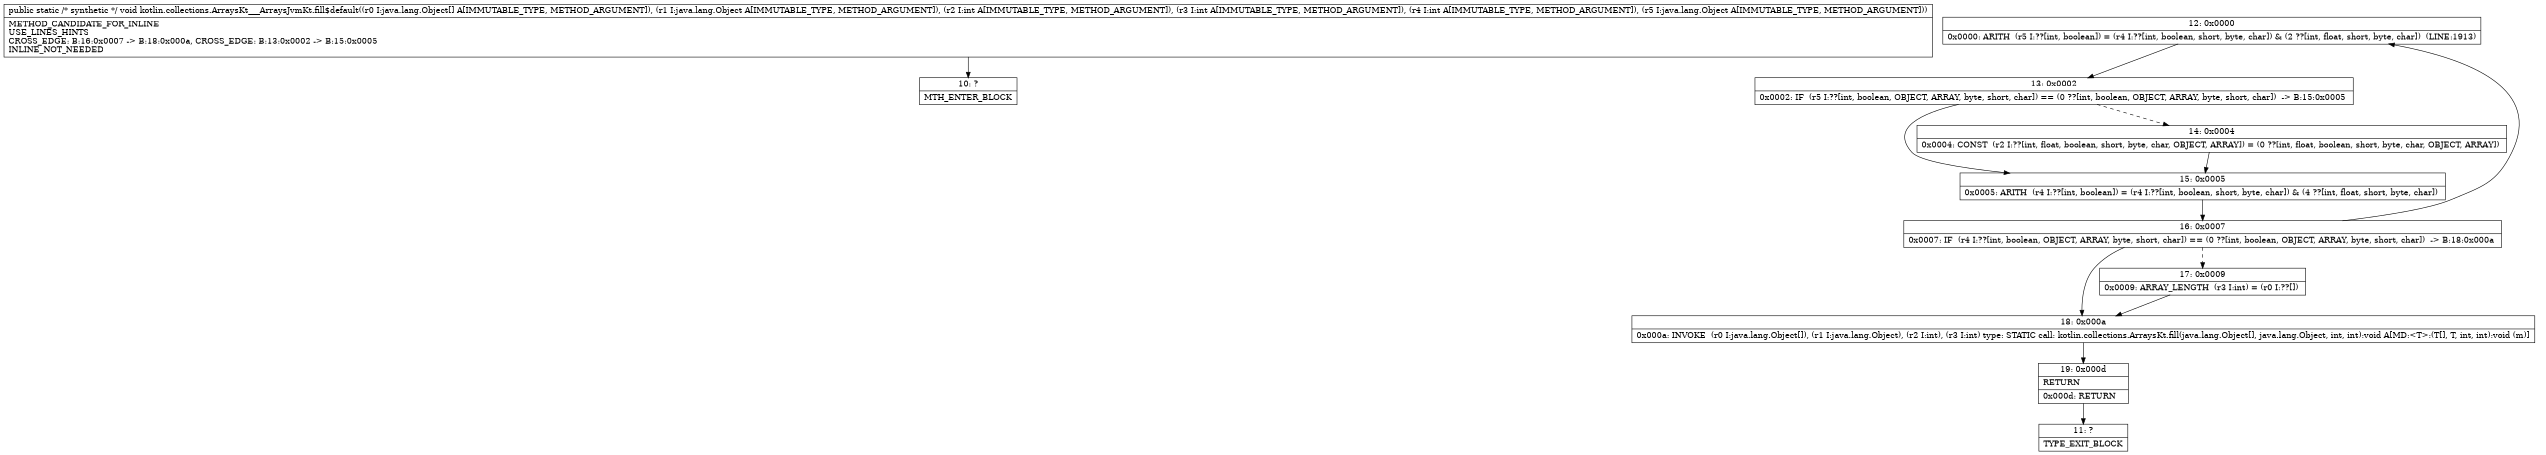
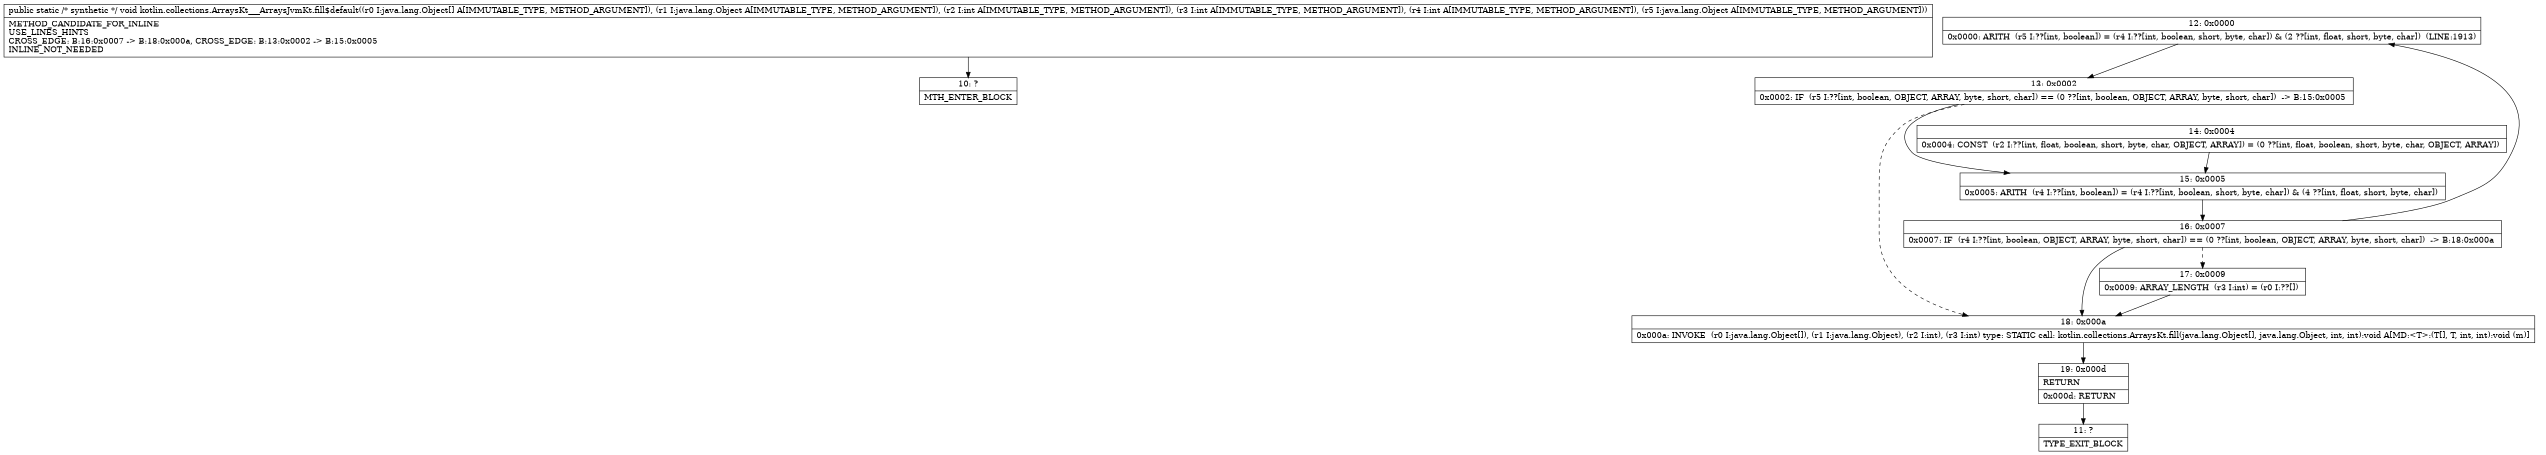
edge "13: 0x0002" -> "14: 0x0004": now "13: 0x0002" -> "18: 0x000a"
